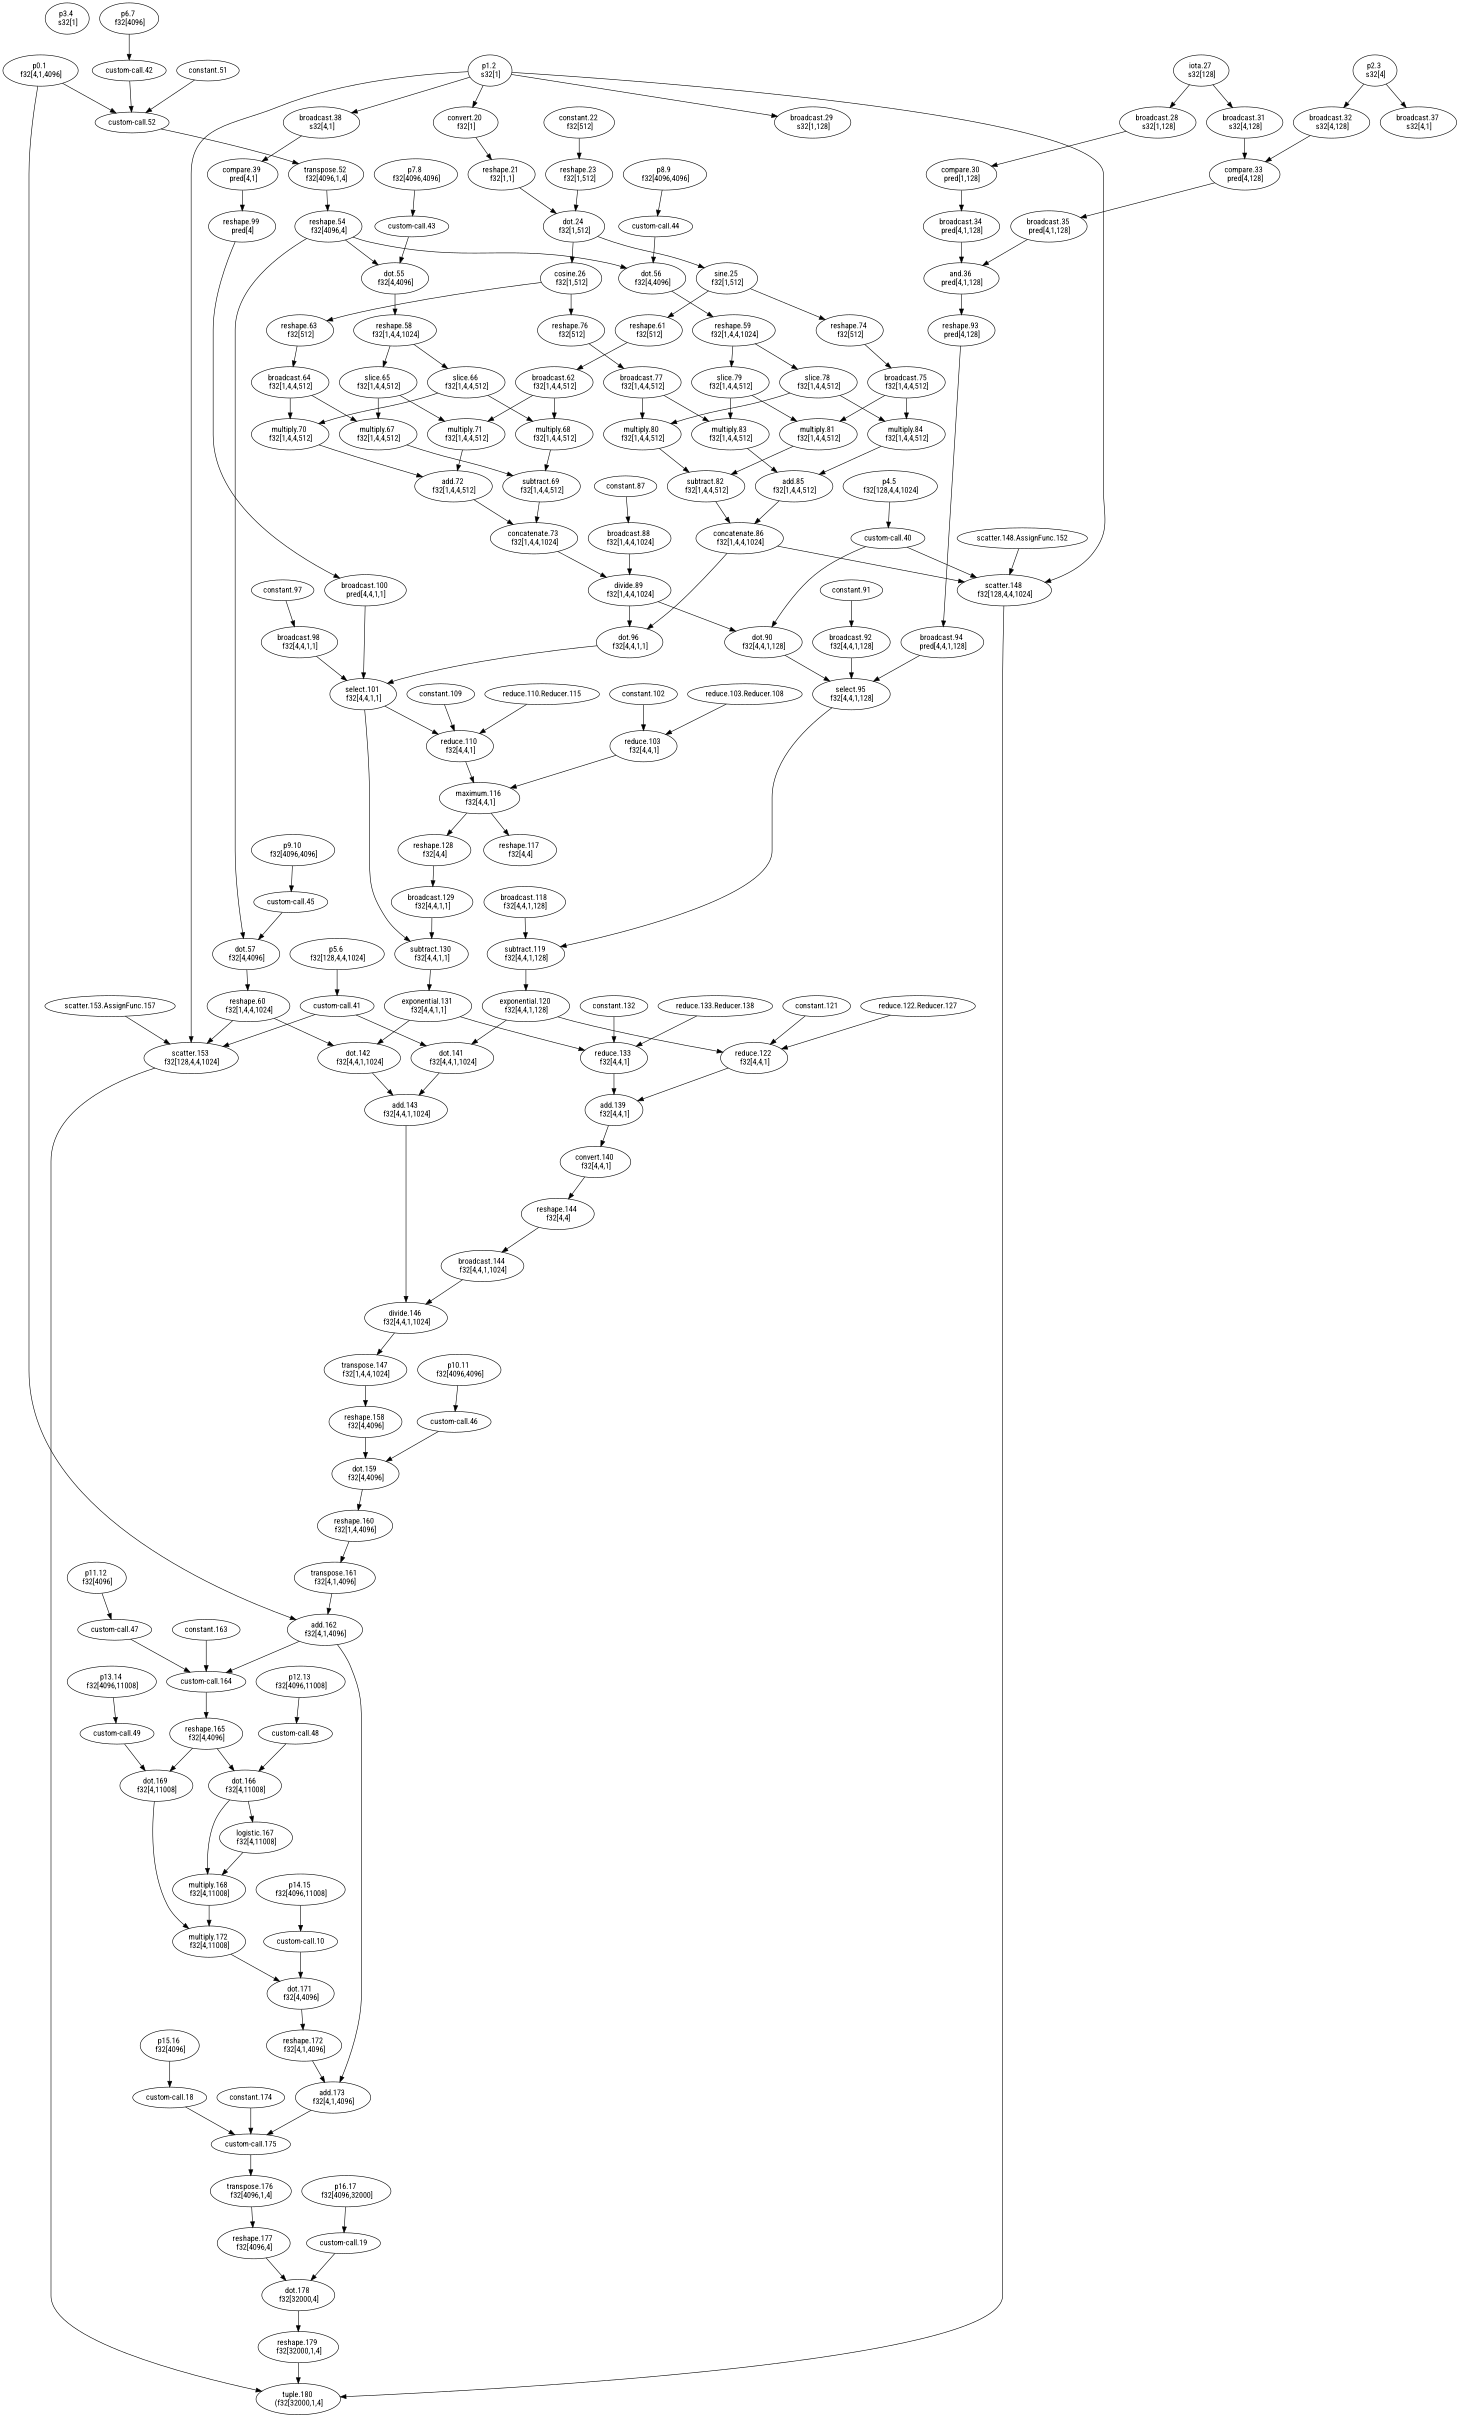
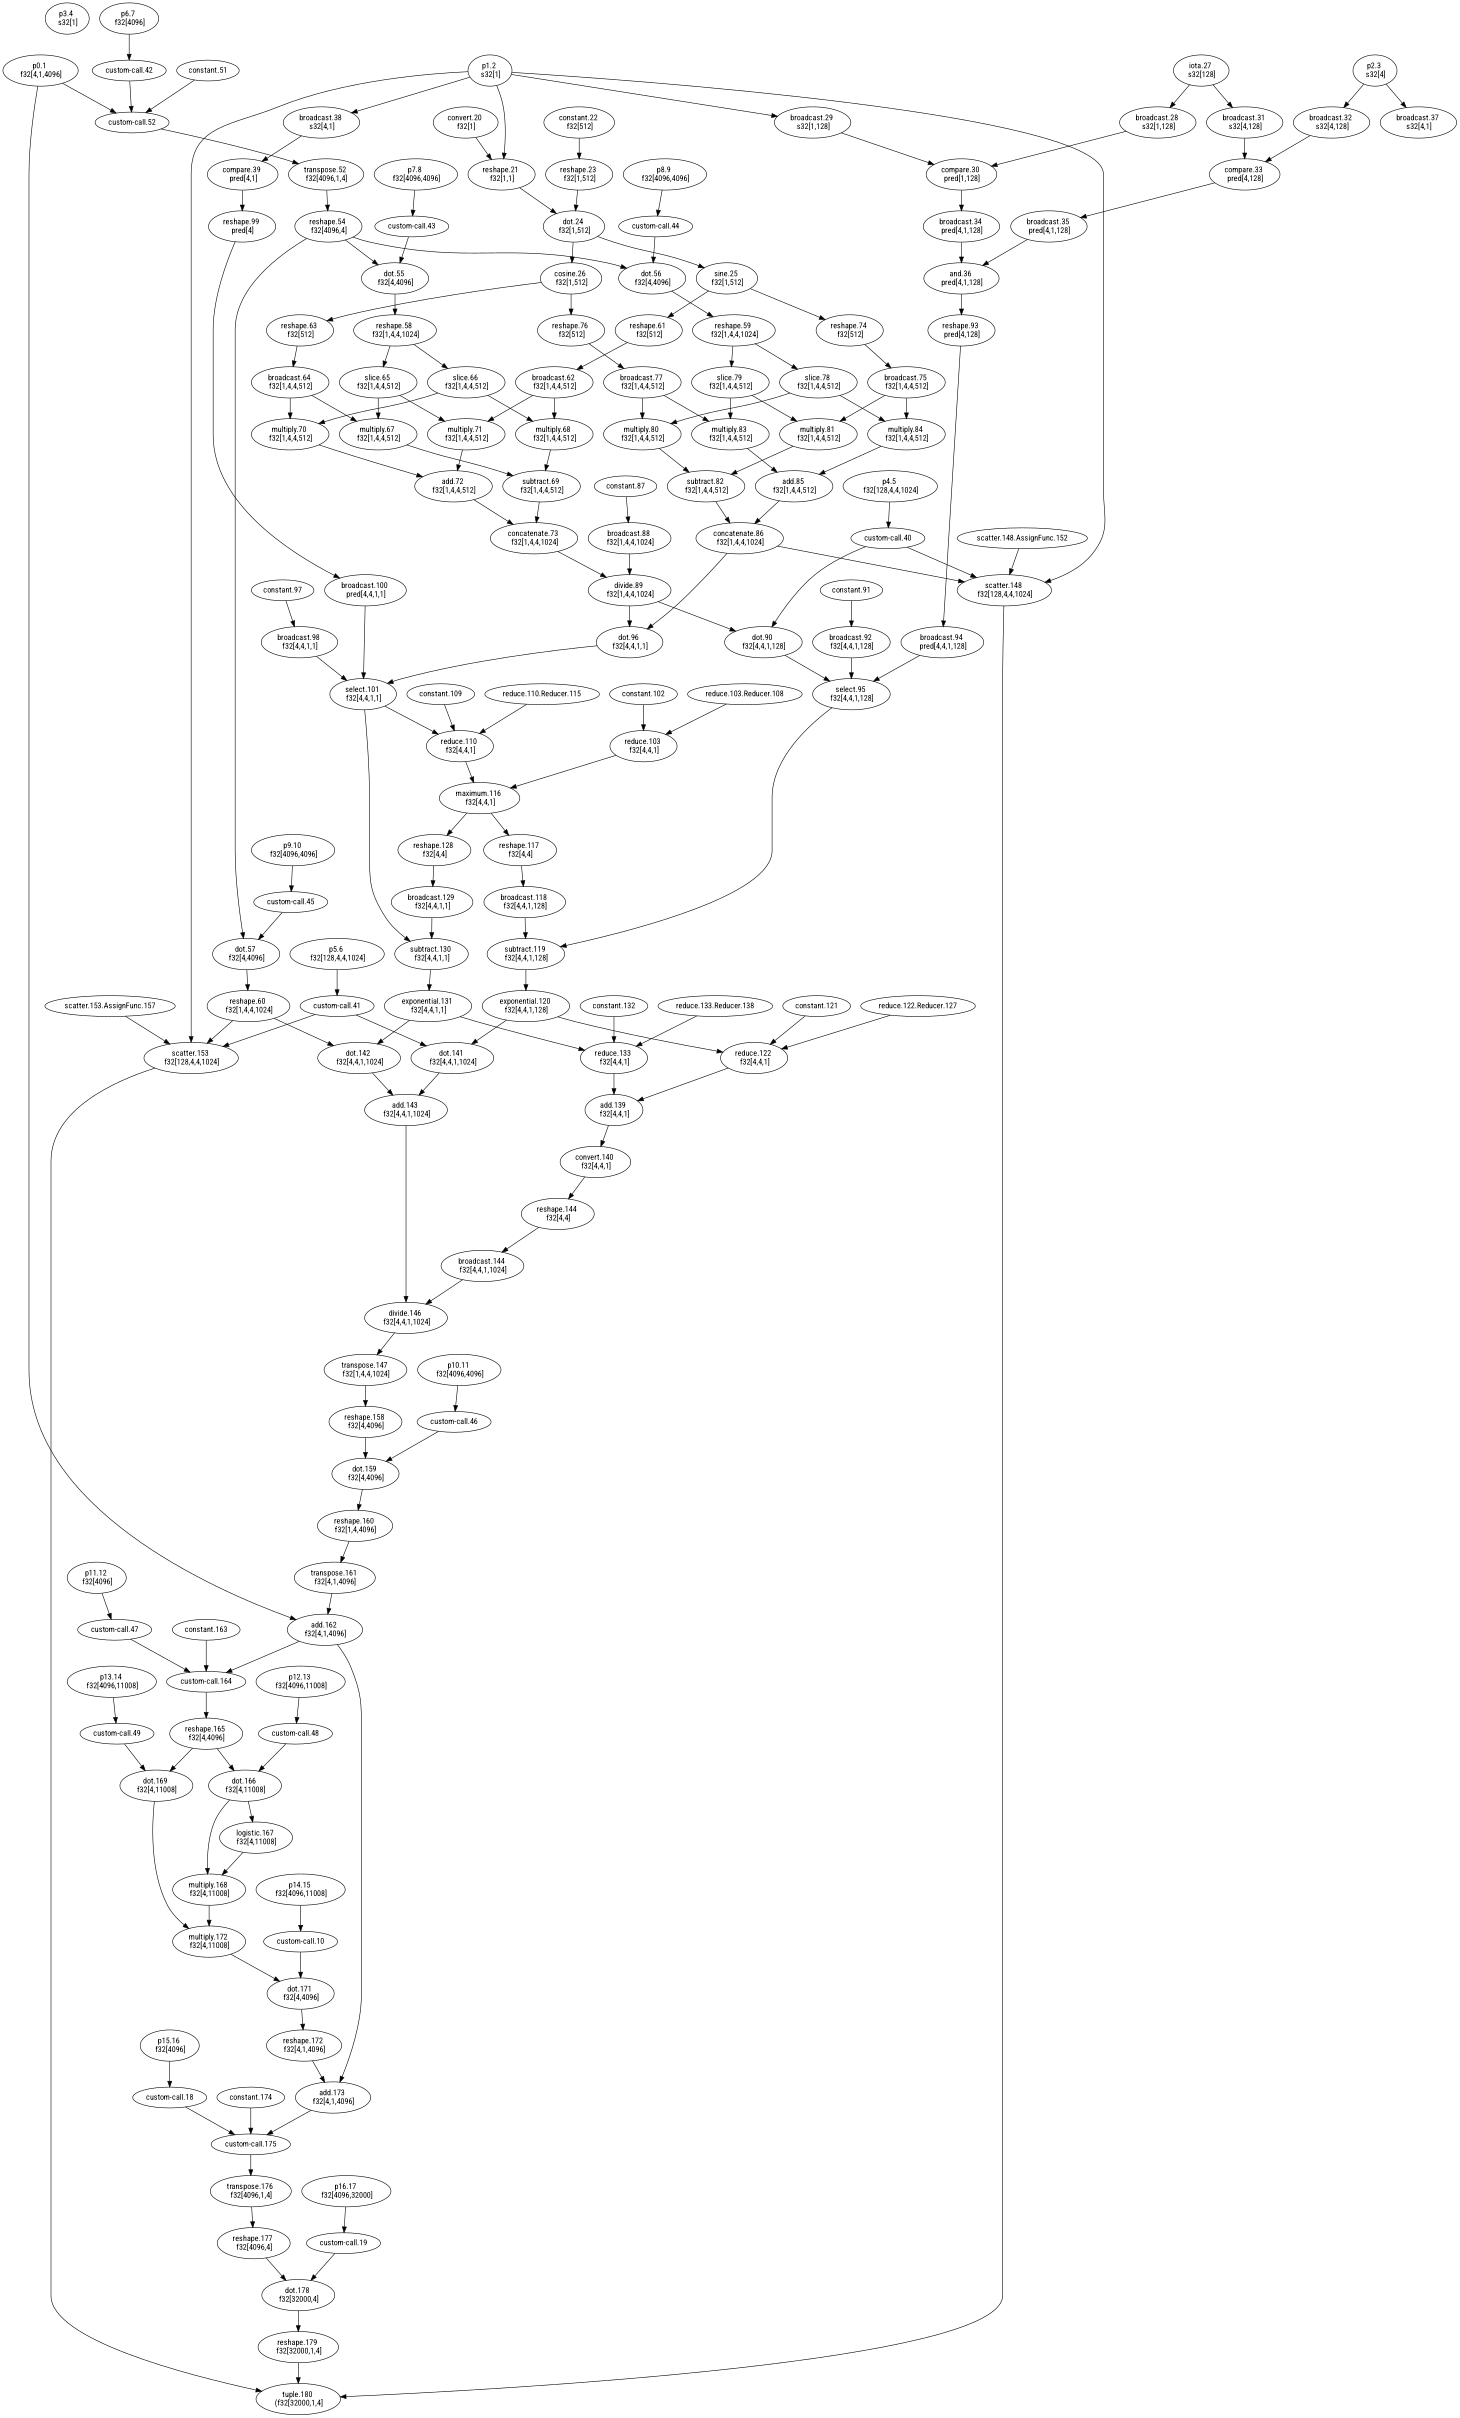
edge "p1.2 s32[1]" -> "convert.20 f32[1]": now "p1.2 s32[1]" -> "reshape.21 f32[1,1]"
edge "broadcast.29 s32[1,128]" -> "compare.30 pred[1,128]": added
edge "reshape.117 f32[4,4]" -> "broadcast.118 f32[4,4,1,128]": added
